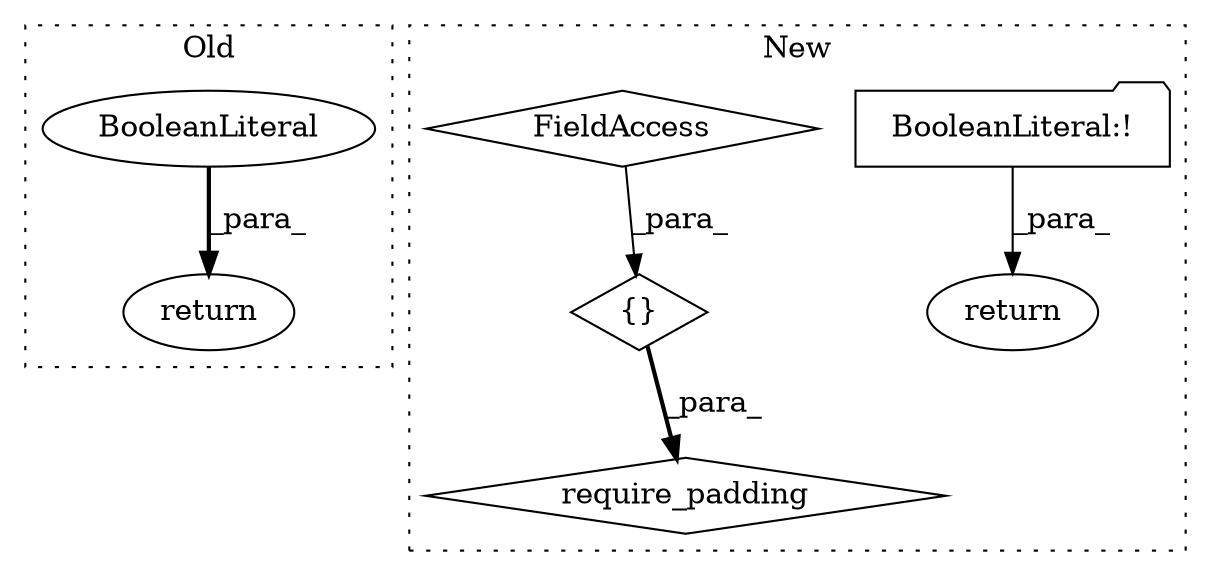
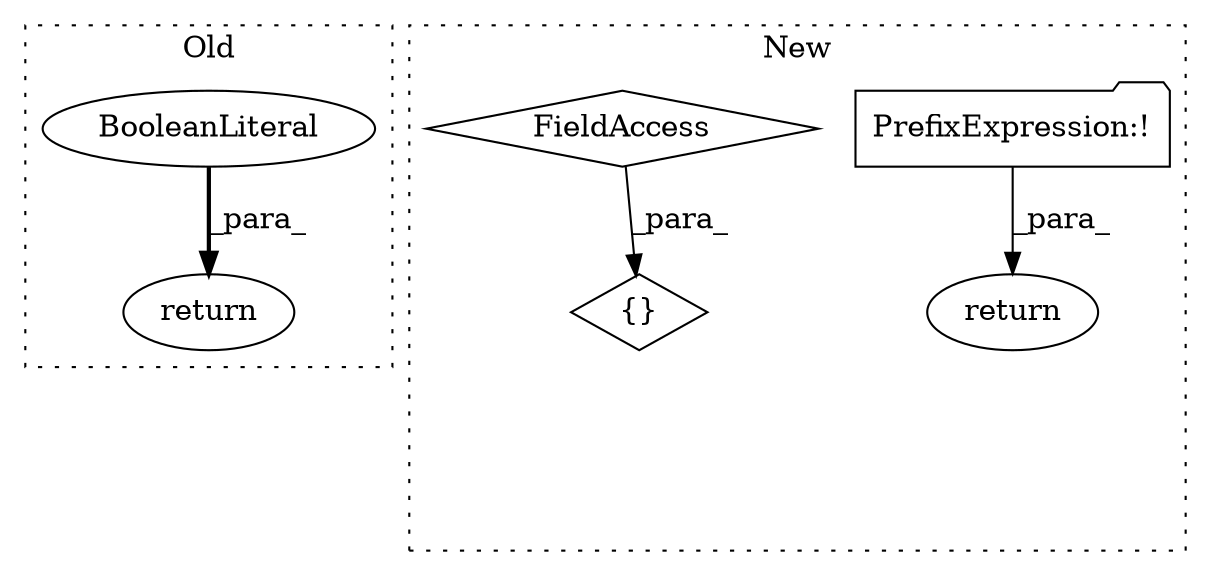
node "BooleanLiteral:!": label "BooleanLiteral:!" -> "PrefixExpression:!"
node "require_padding": removed
